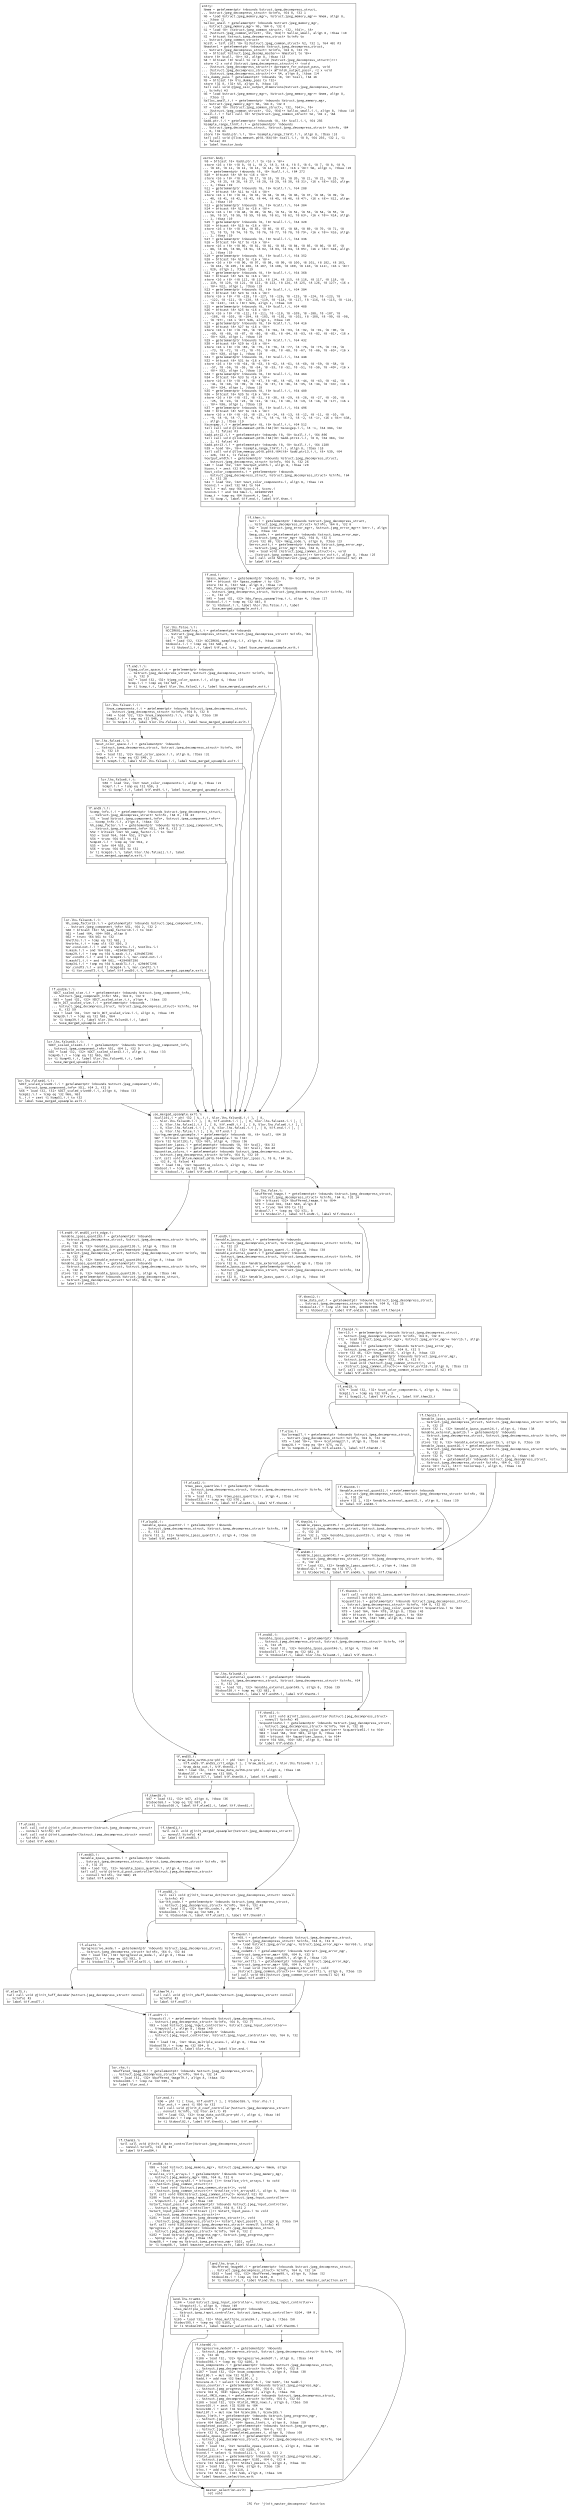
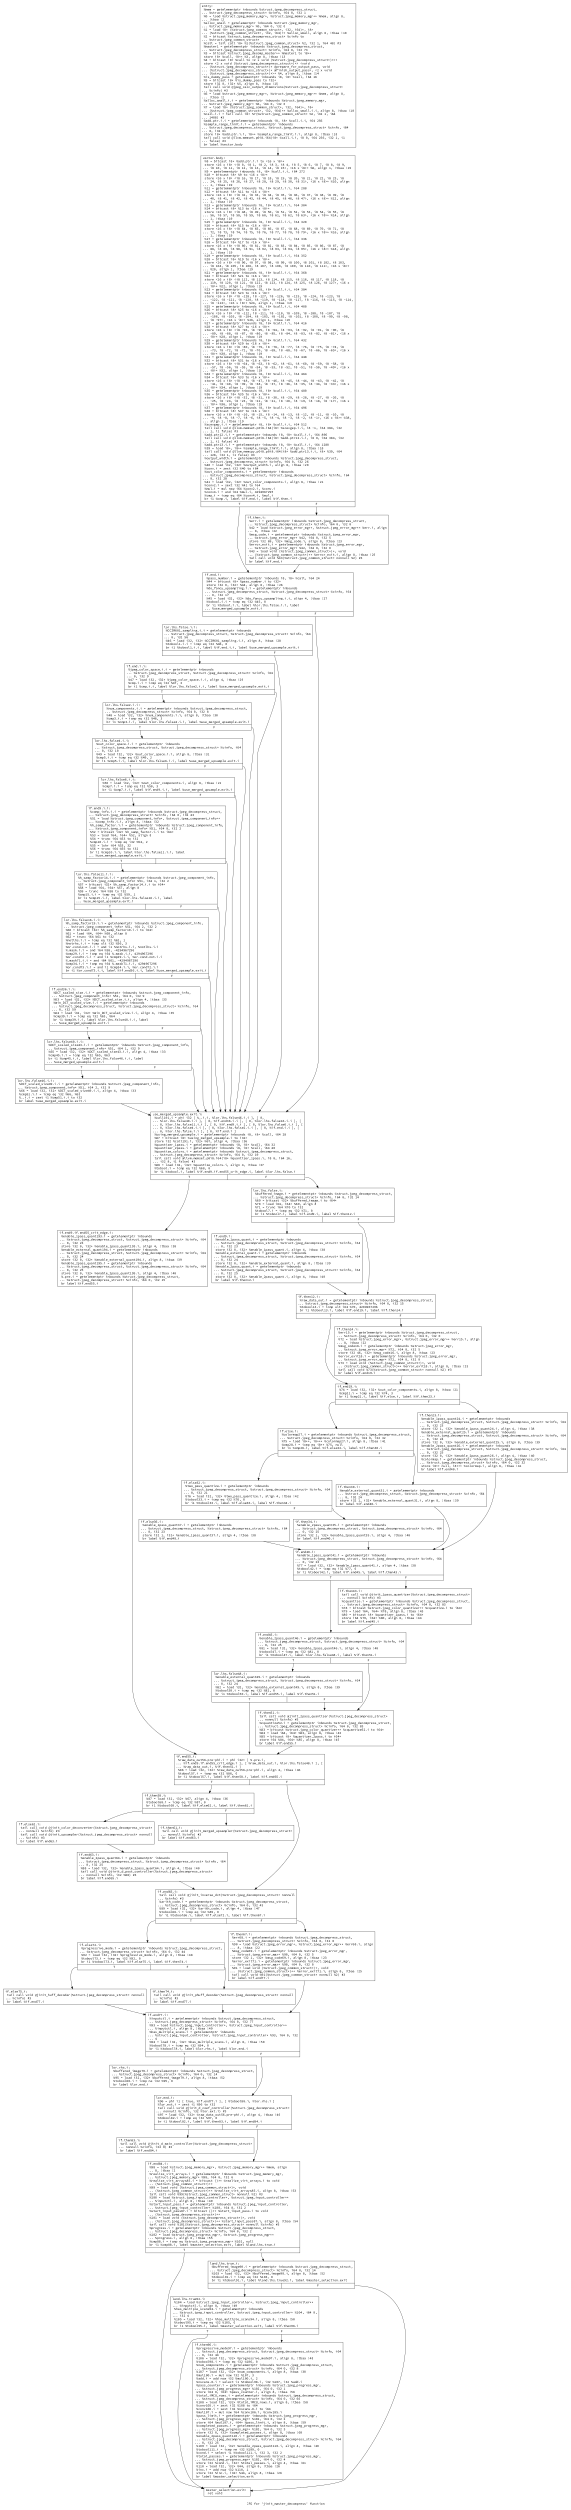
node "lor.lhs.false11.i.i:": added
